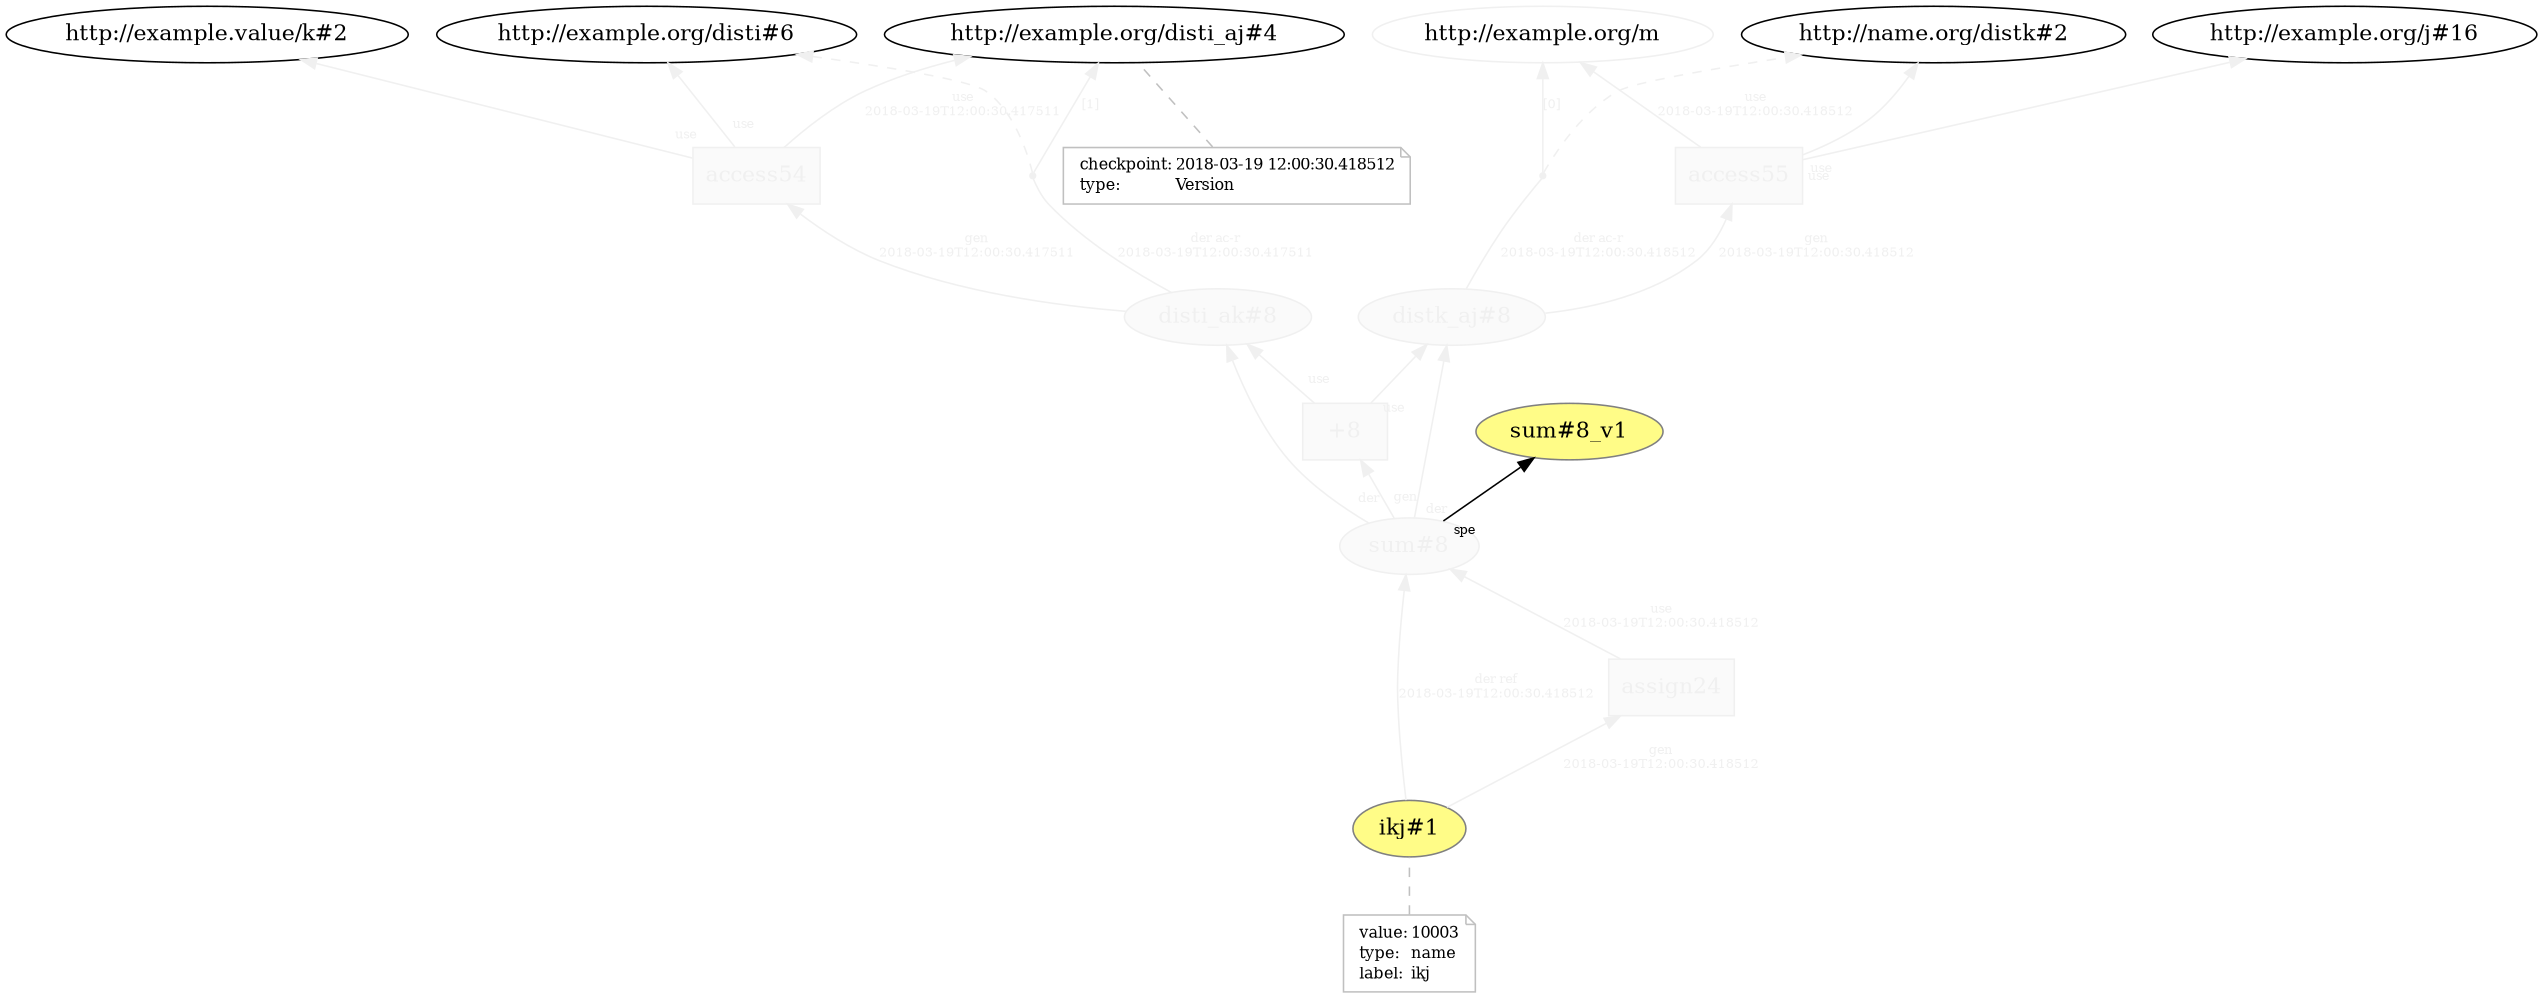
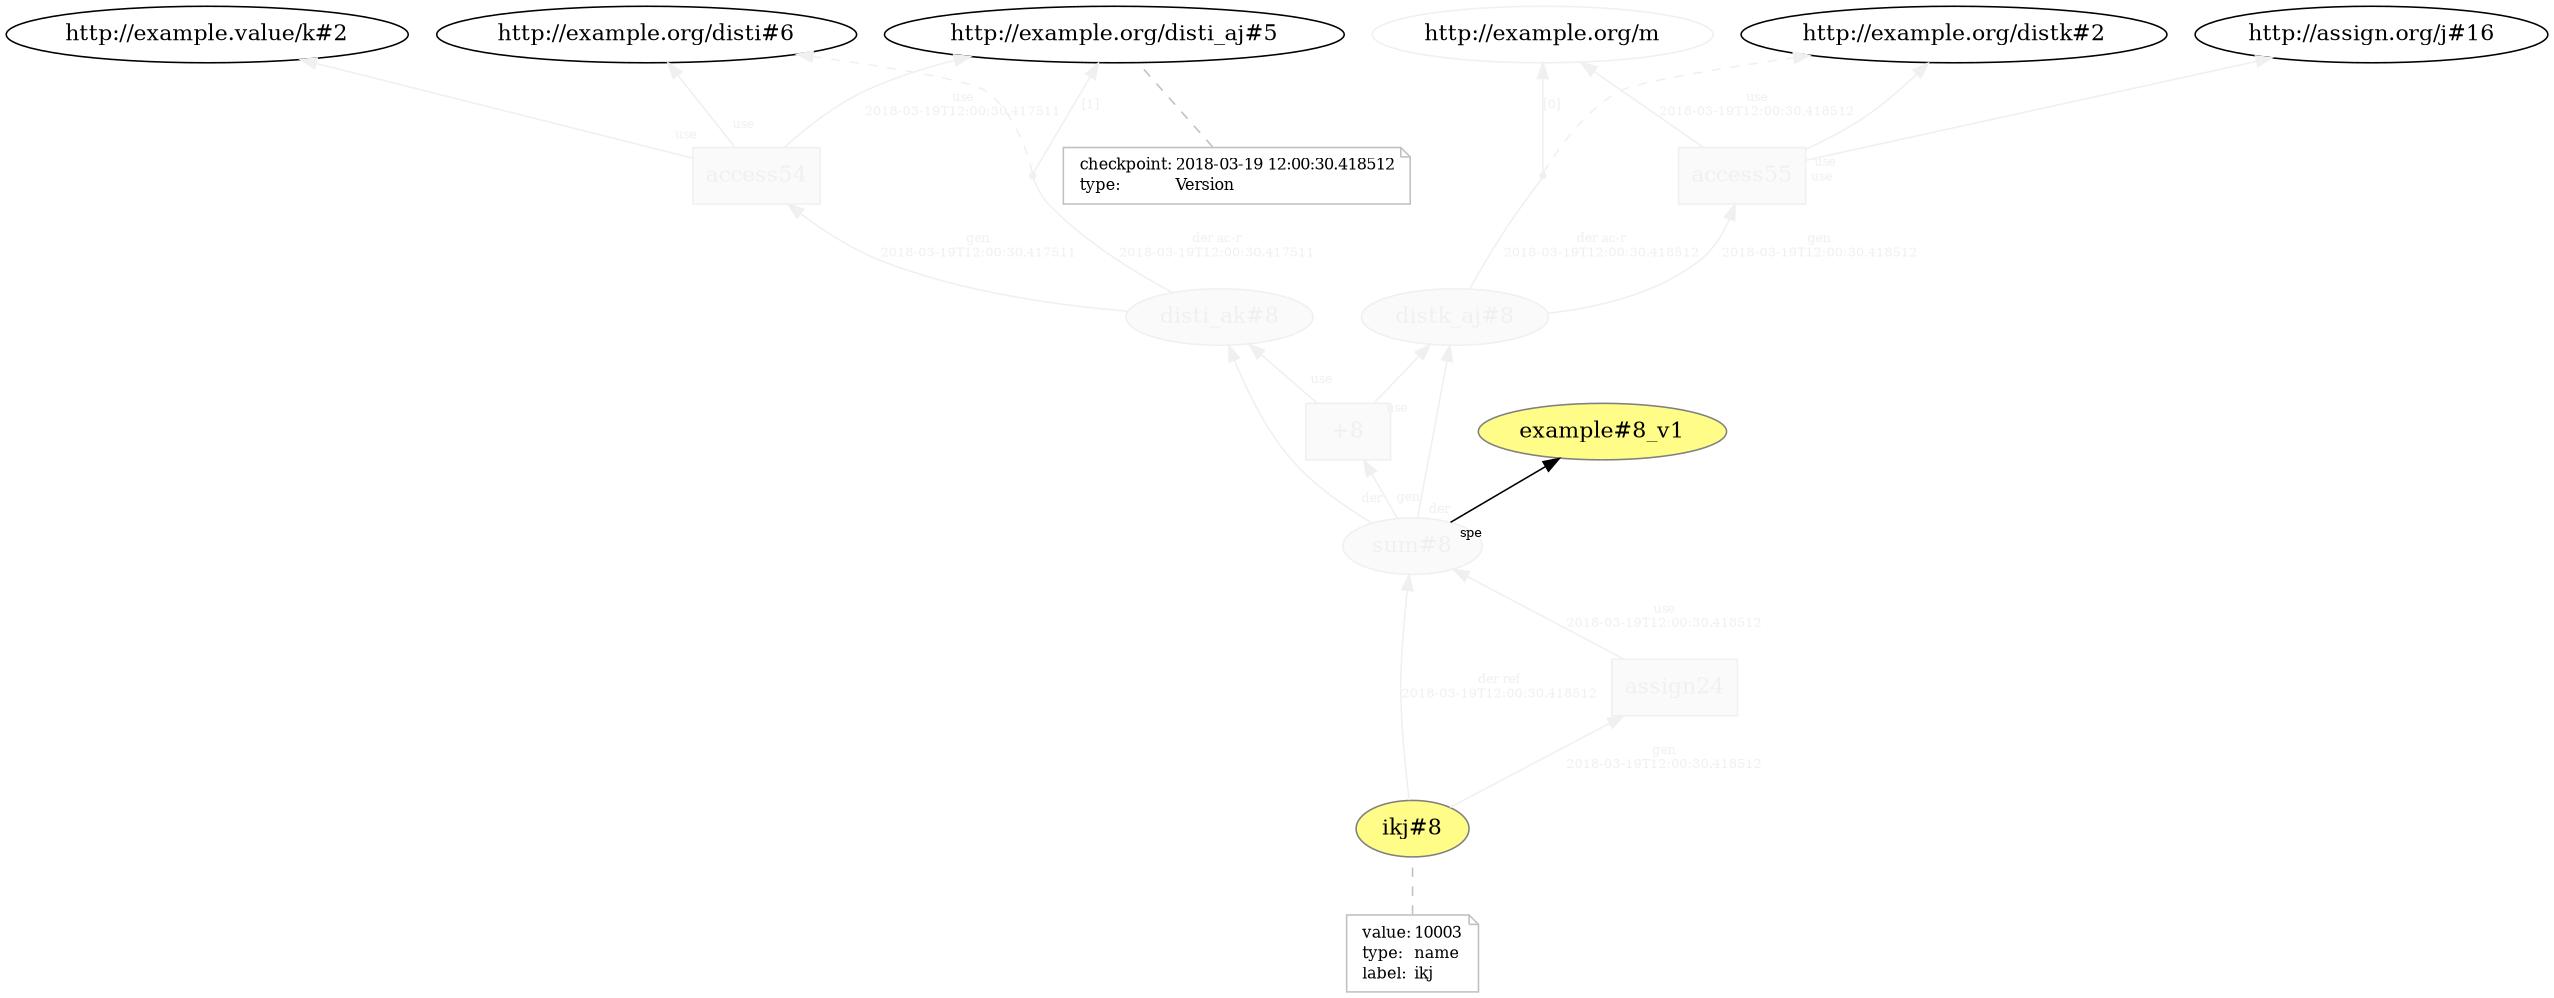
node "http://example.org/disti_aj#4": label "http://example.org/disti_aj#4" -> "http://example.org/disti_aj#5"
node "http://name.org/distk#2": label "http://name.org/distk#2" -> "http://example.org/distk#2"
node "http://example.org/j#16": label "http://example.org/j#16" -> "http://assign.org/j#16"
node "sum#8_v1": label "sum#8_v1" -> "example#8_v1"
node "ikj#1": label "ikj#1" -> "ikj#8"
